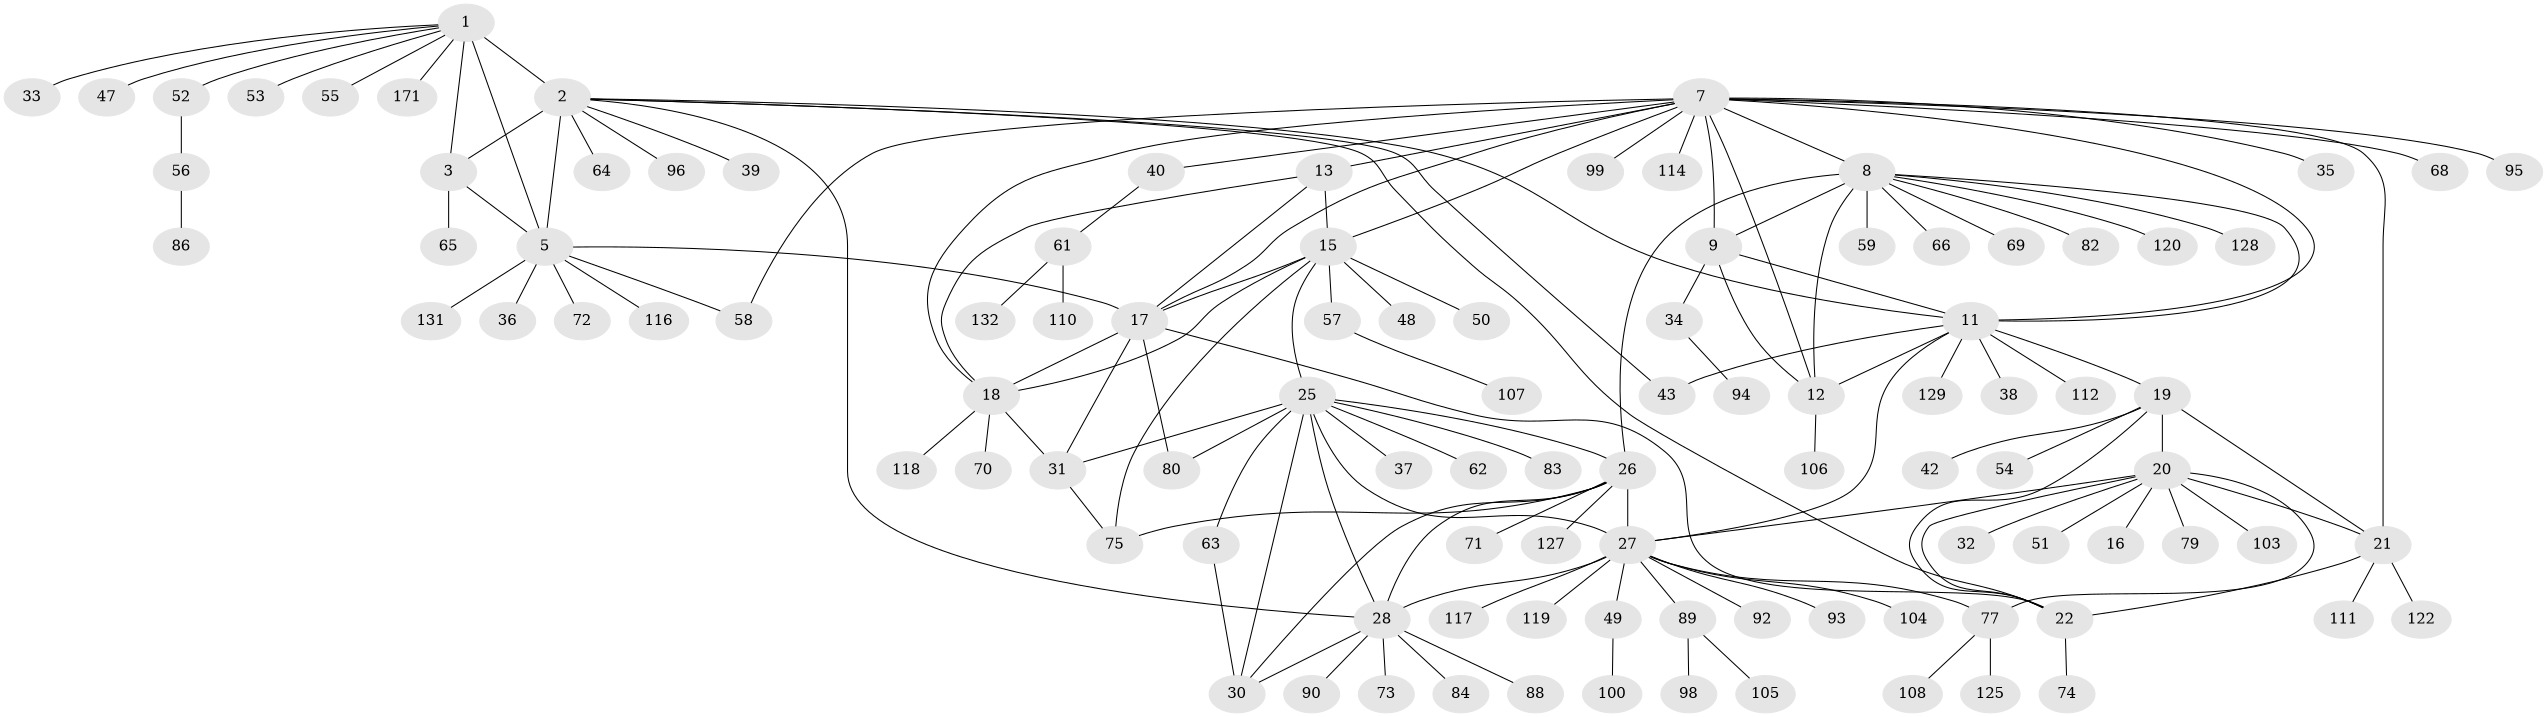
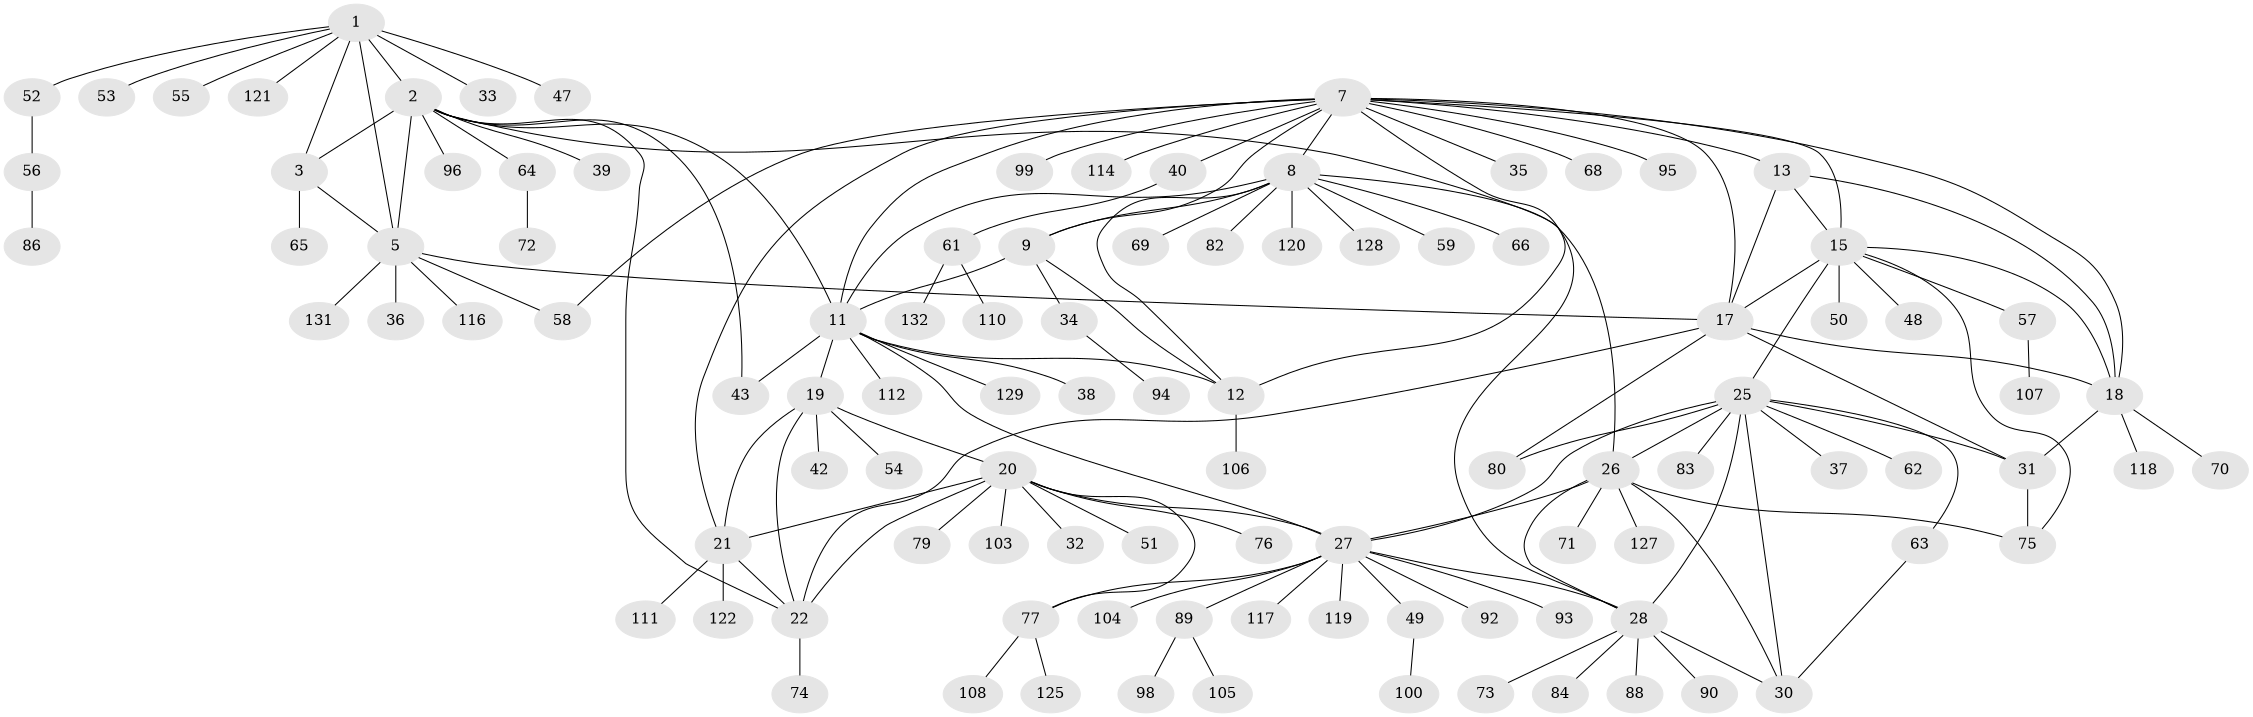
node "171": label "171" -> "121"
edge "5" -- "72": now "64" -- "72"
node "16": label "16" -> "76"
